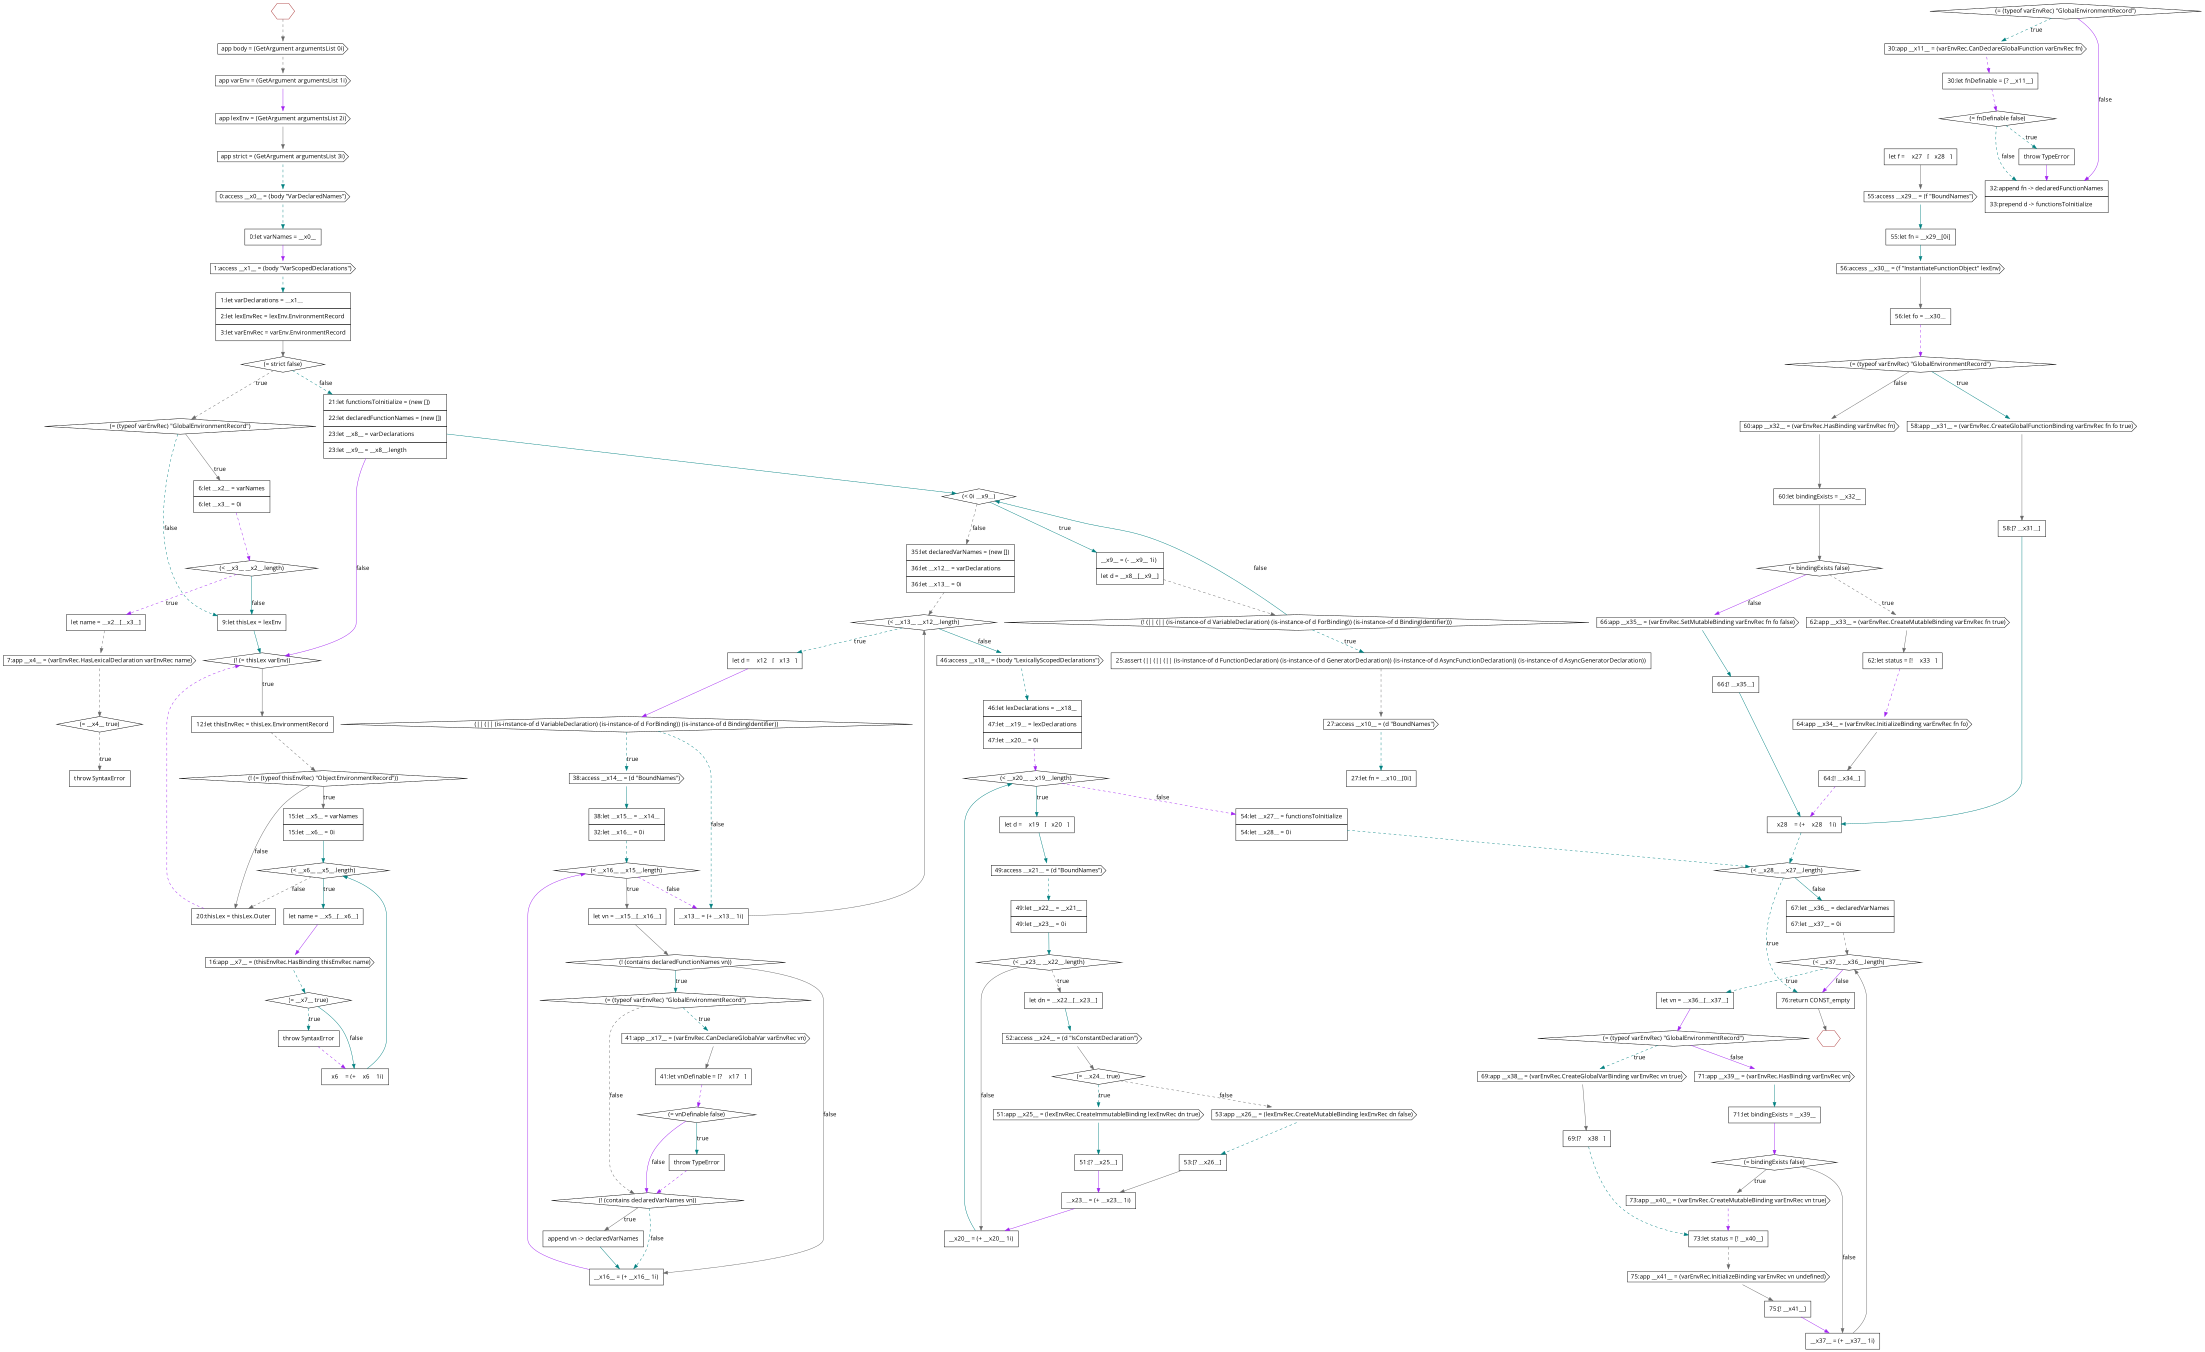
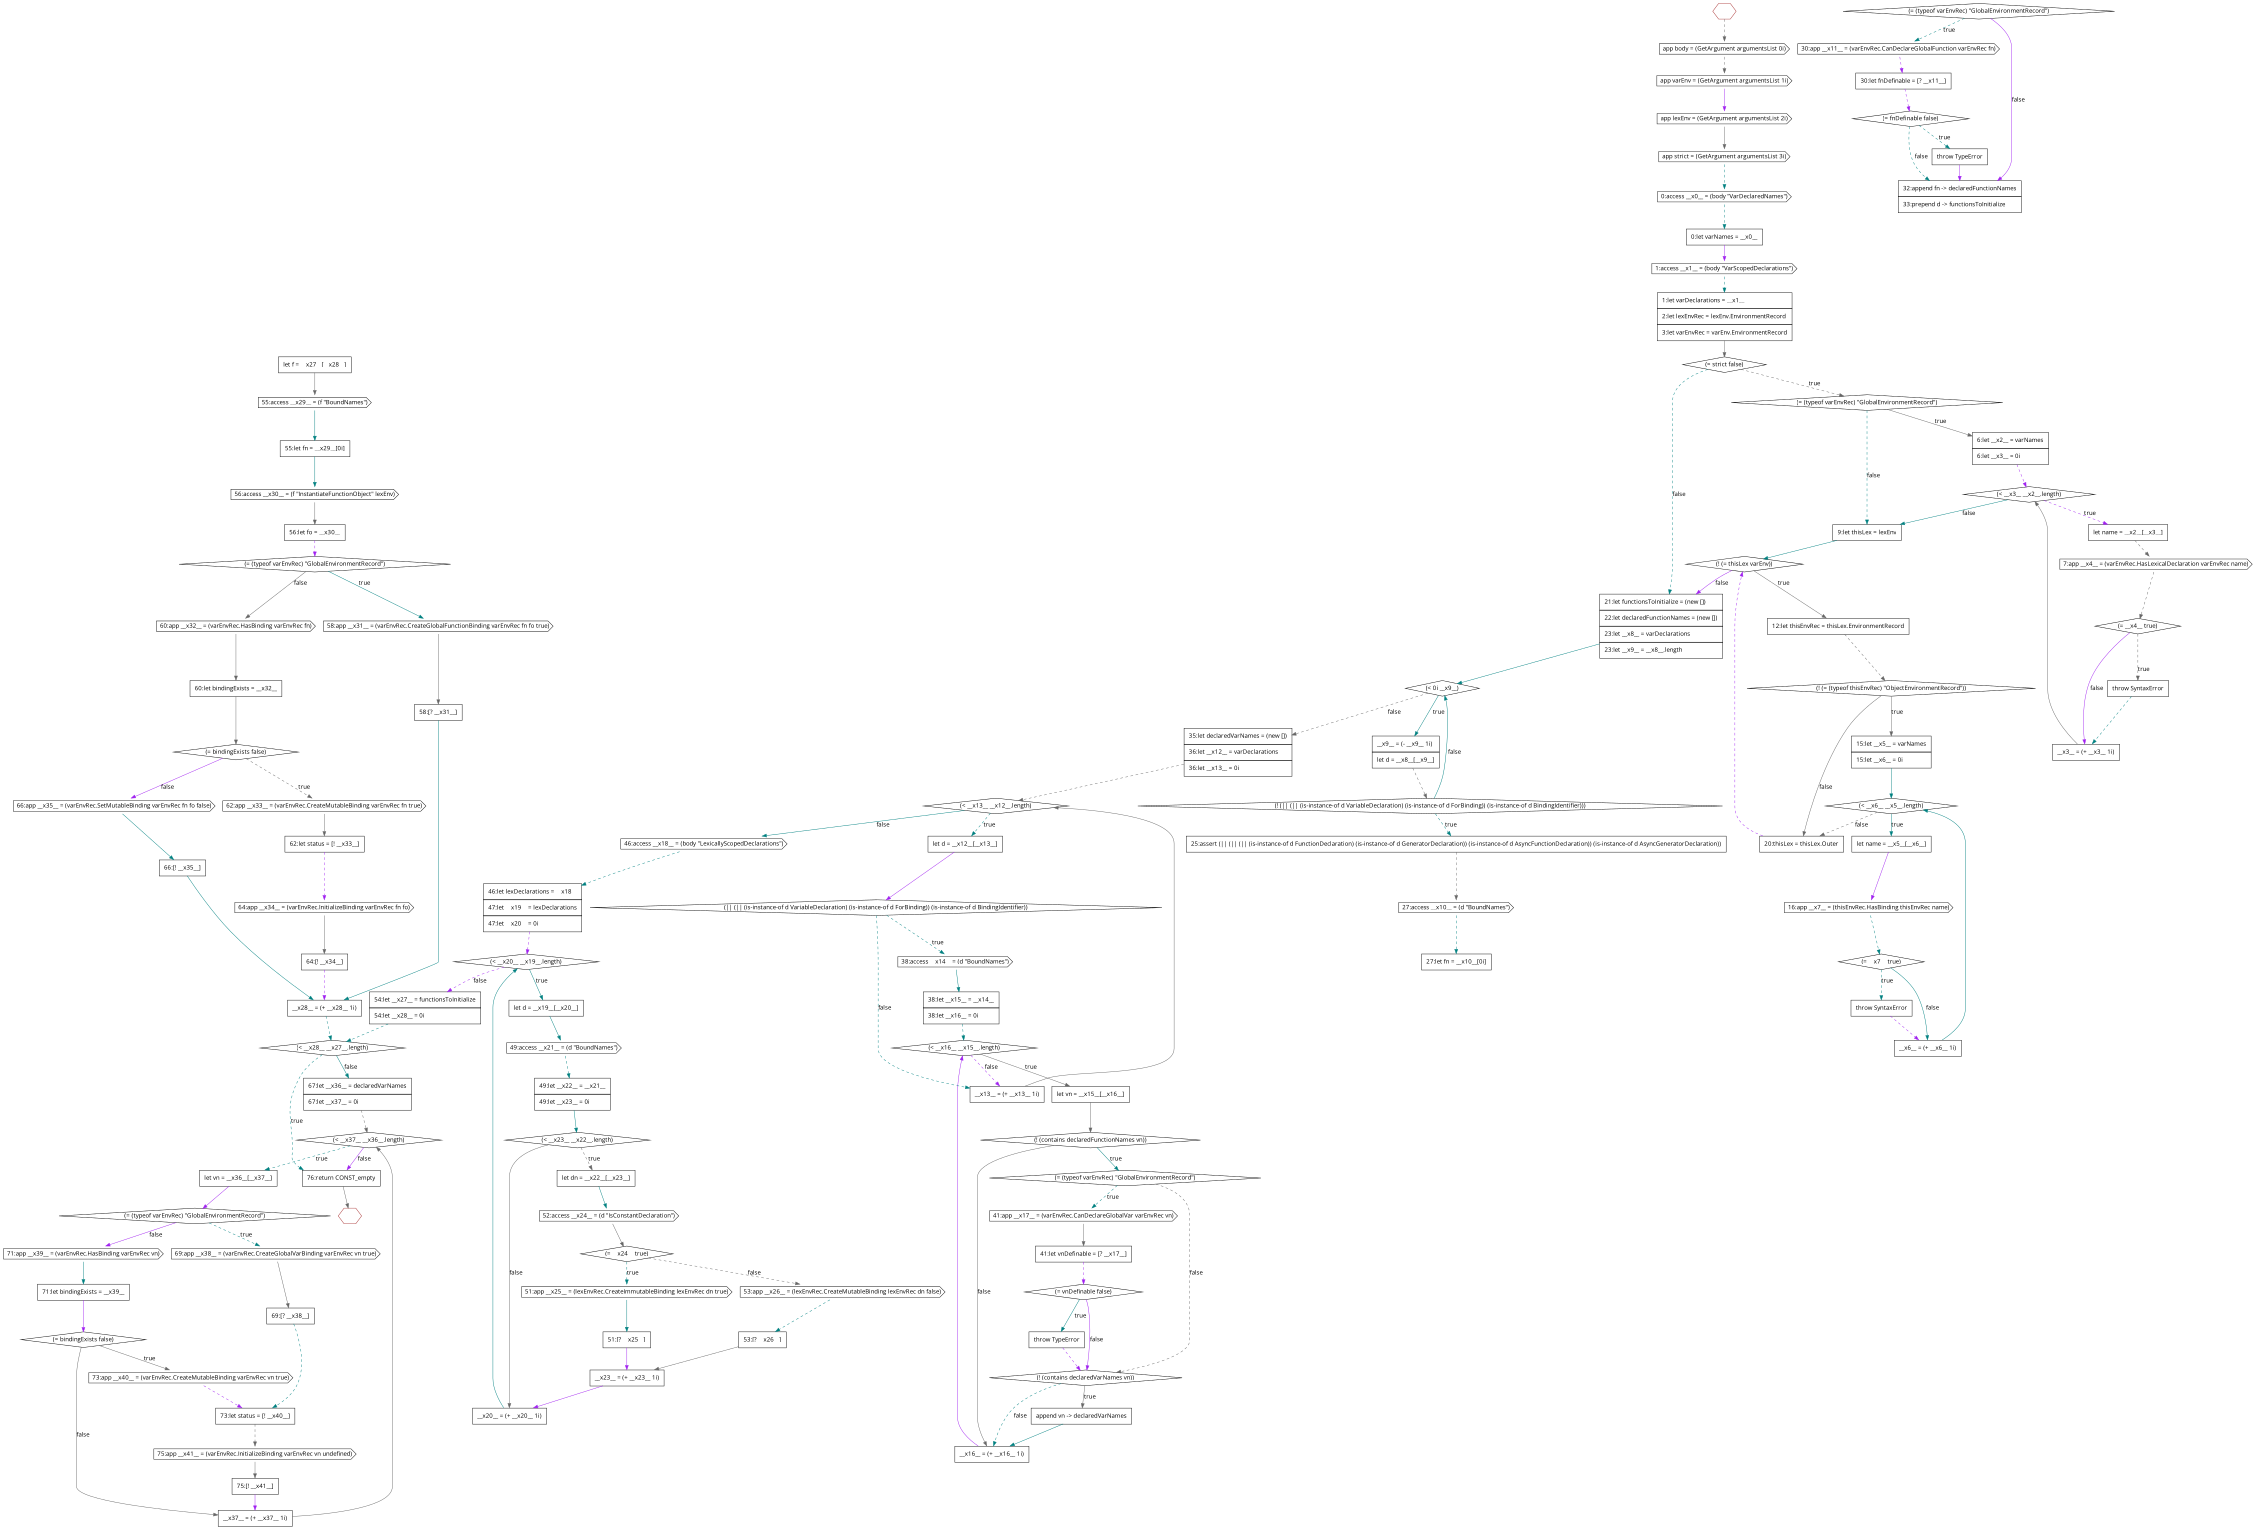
edge "21:let functionsToInitialize = (new [])" -> "(! (= thisLex varEnv))": reversed
node "__x3__ = (+ __x3__ 1i)": added
node "38:let __x15__ = __x14__": text "32:let __x16__ = 0i" -> "38:let __x16__ = 0i"
